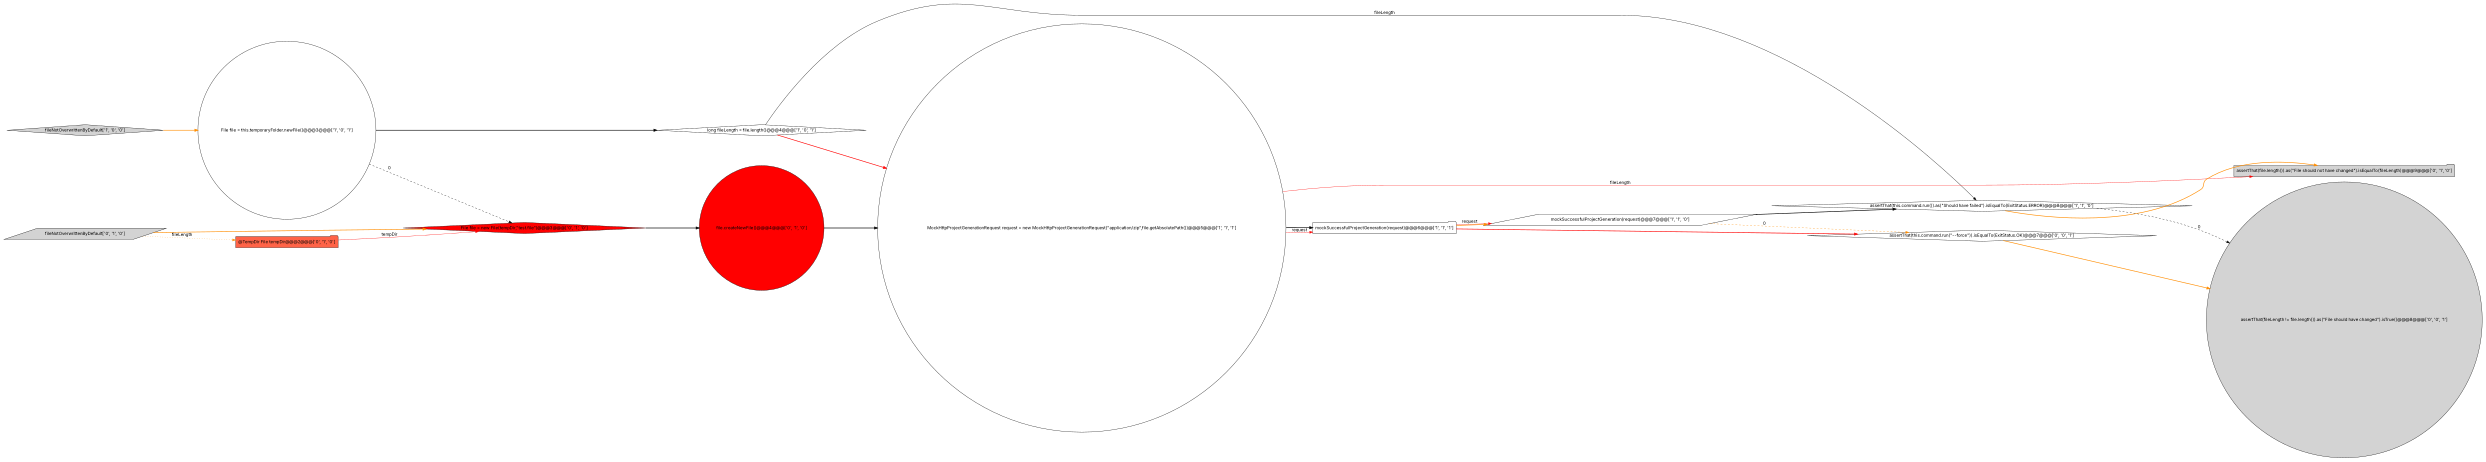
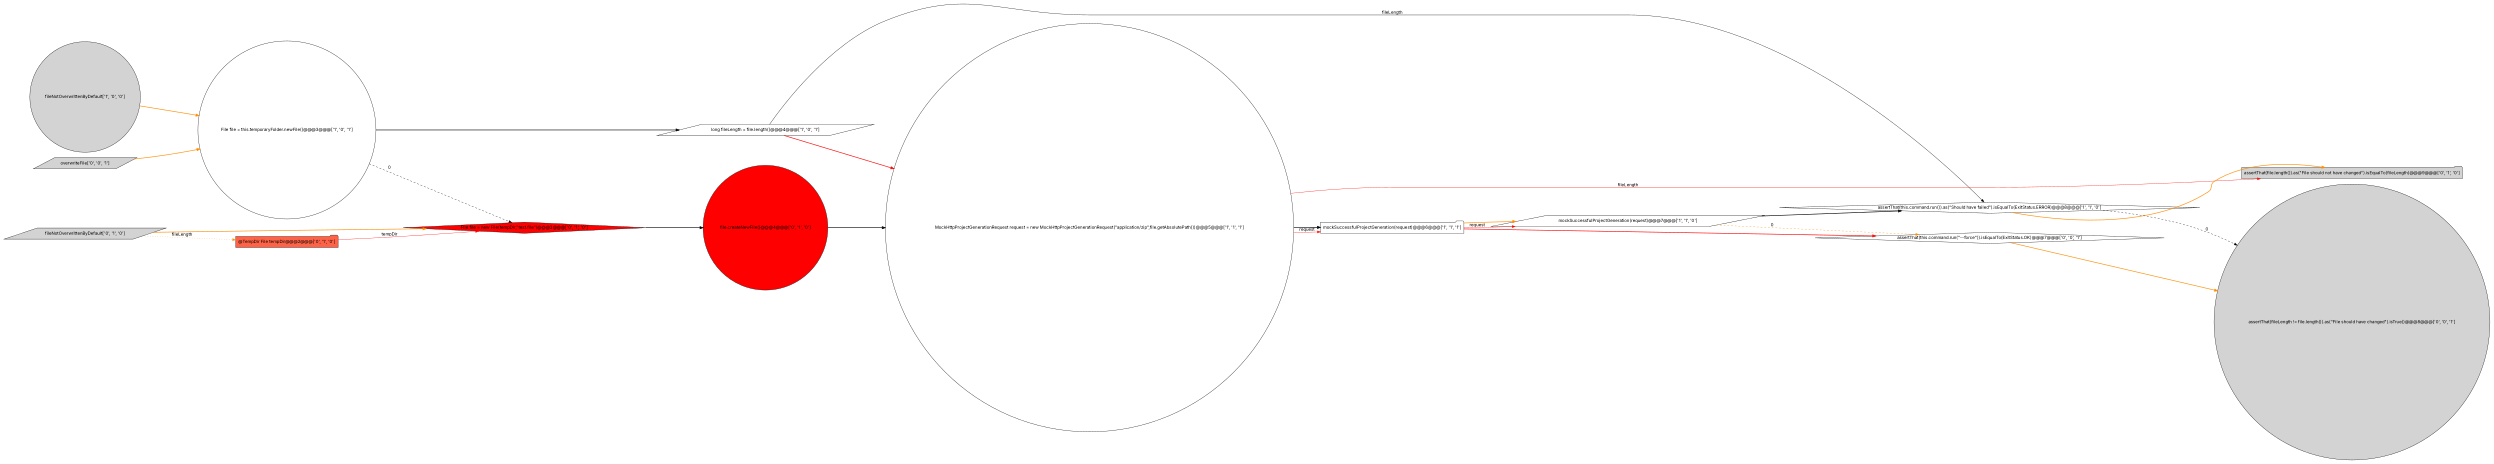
node "fileNotOverwrittenByDefault['1', '0', '0']": shape diamond -> circle
node "long fileLength = file.length()@@@4@@@['1', '0', '1']": shape diamond -> parallelogram
node "overwriteFile['0', '0', '1']": added
